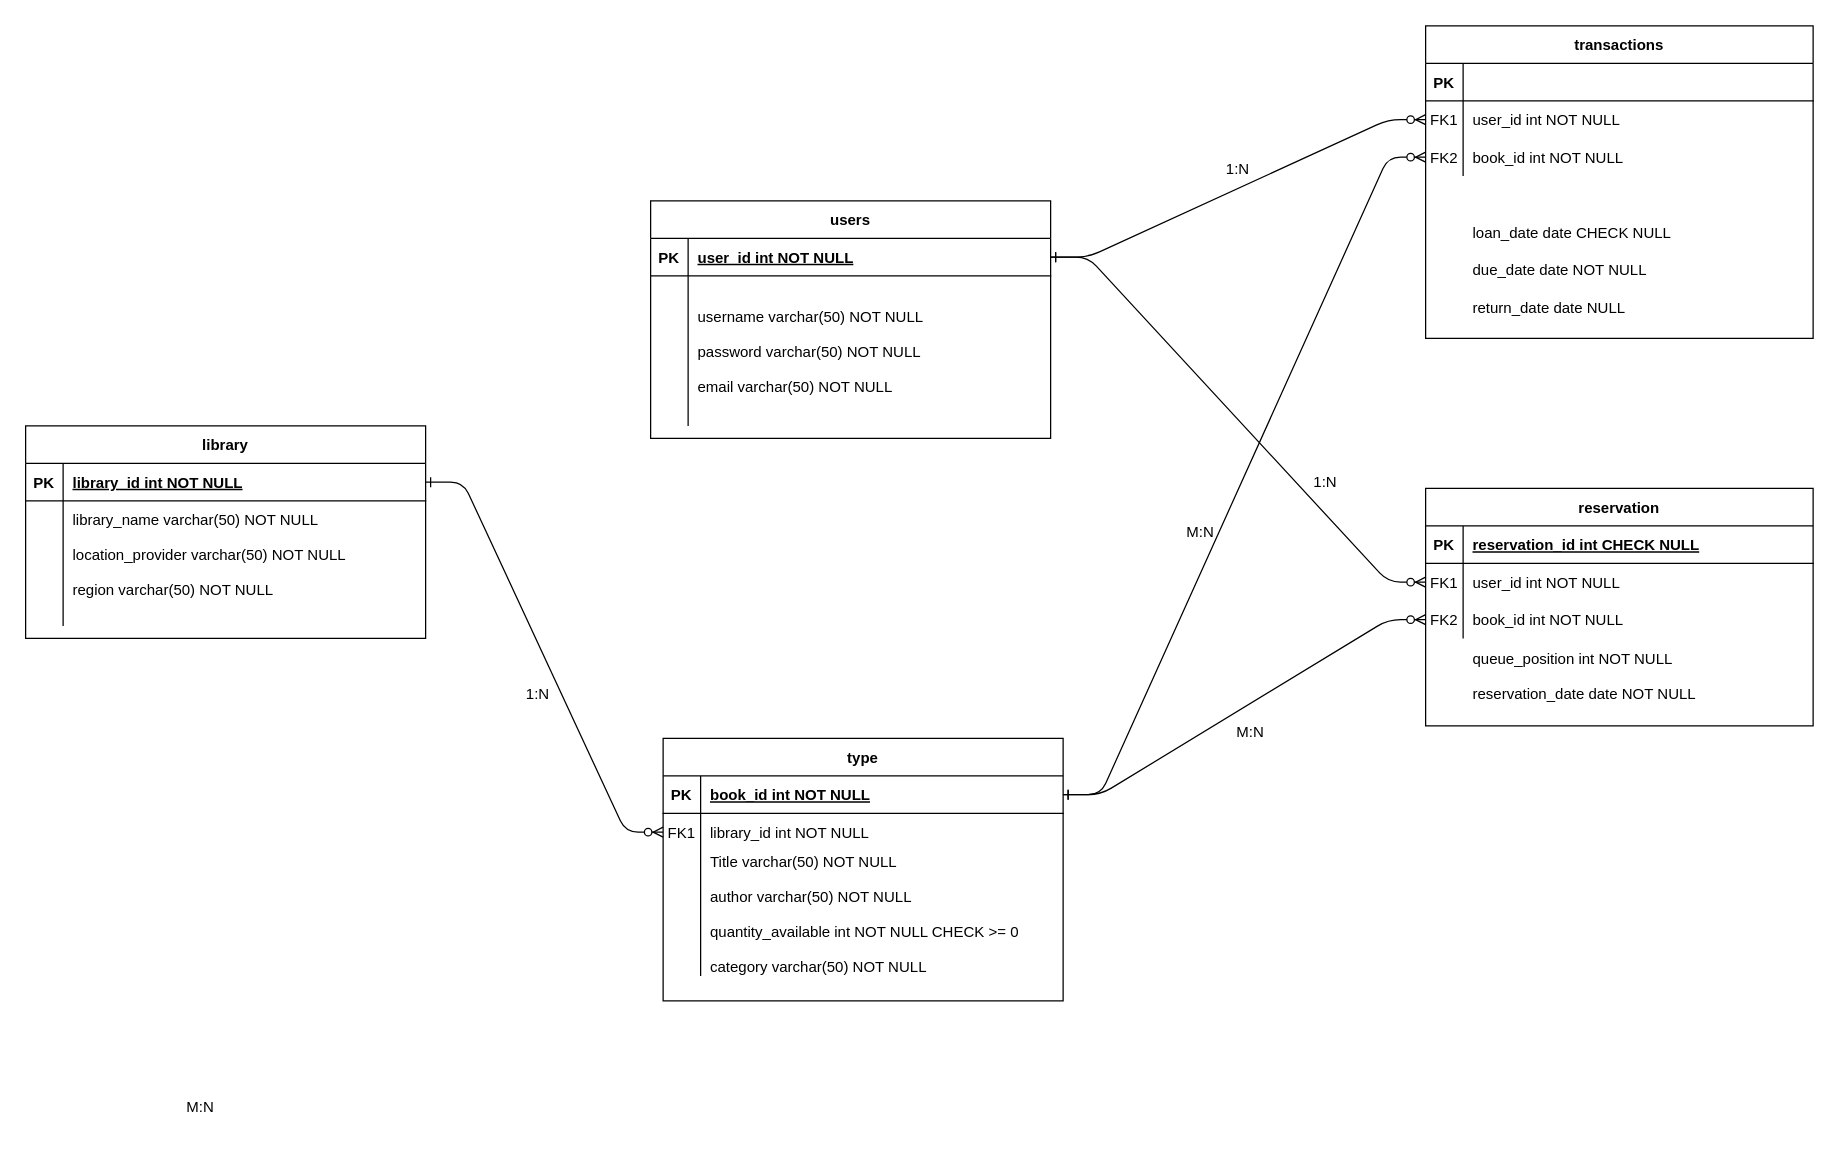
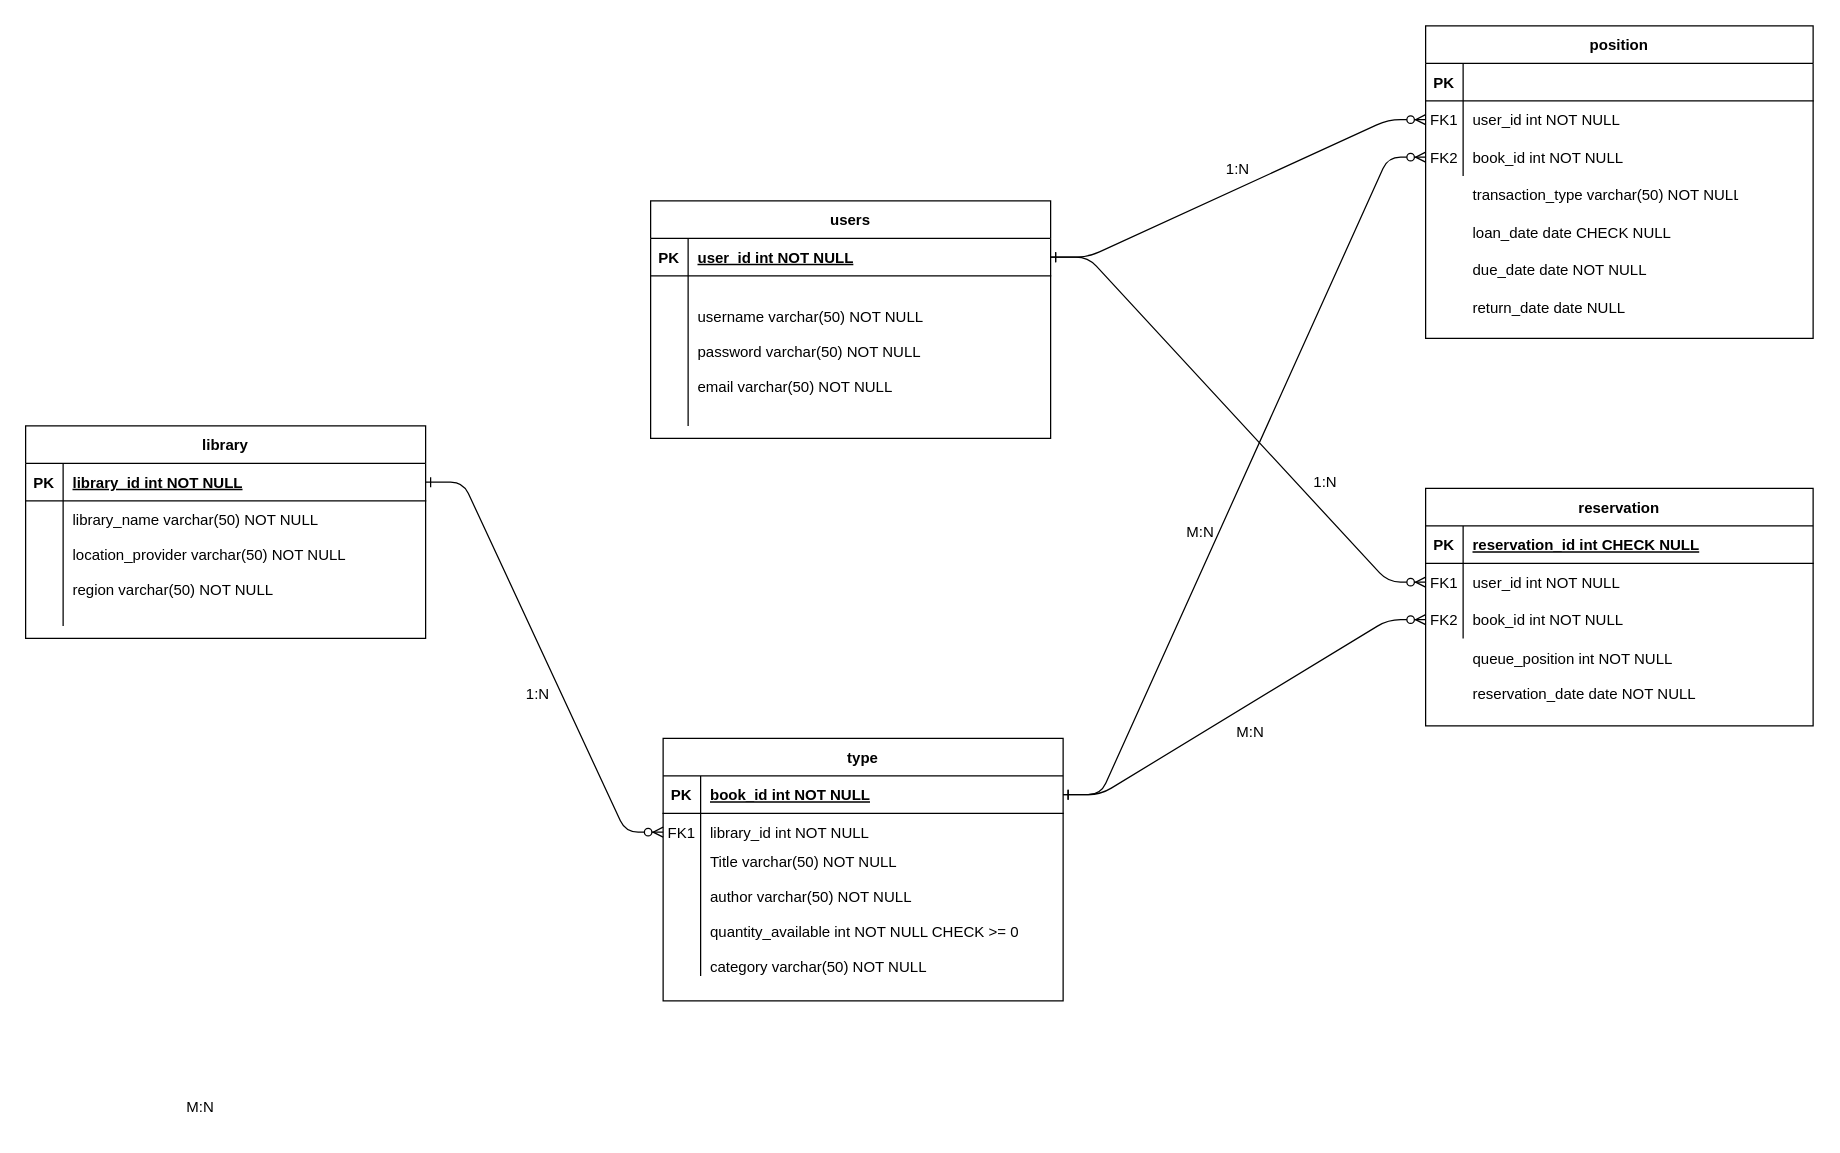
node "transactions": label "transactions" -> "position"
node "transaction_type varchar(50) NOT NULL": added
